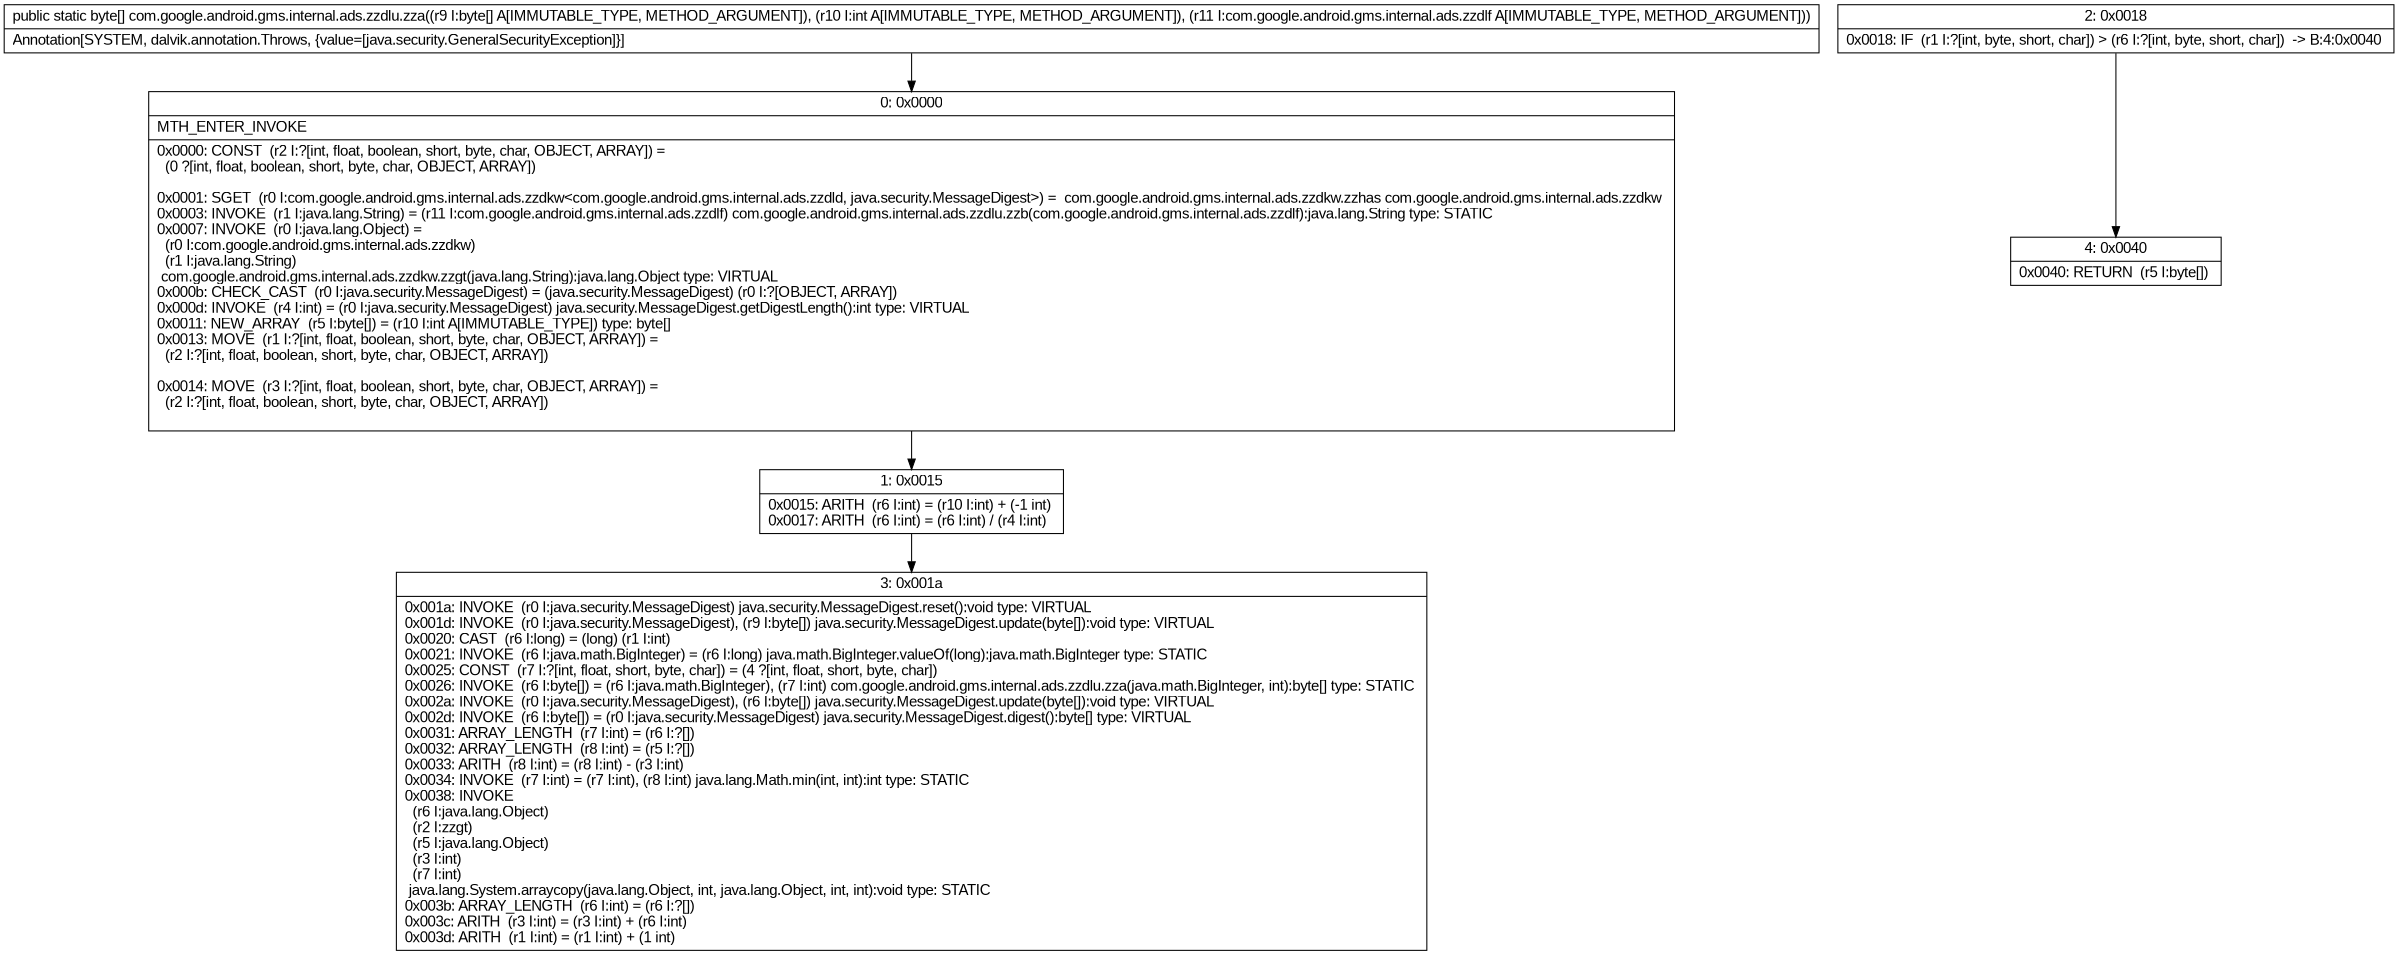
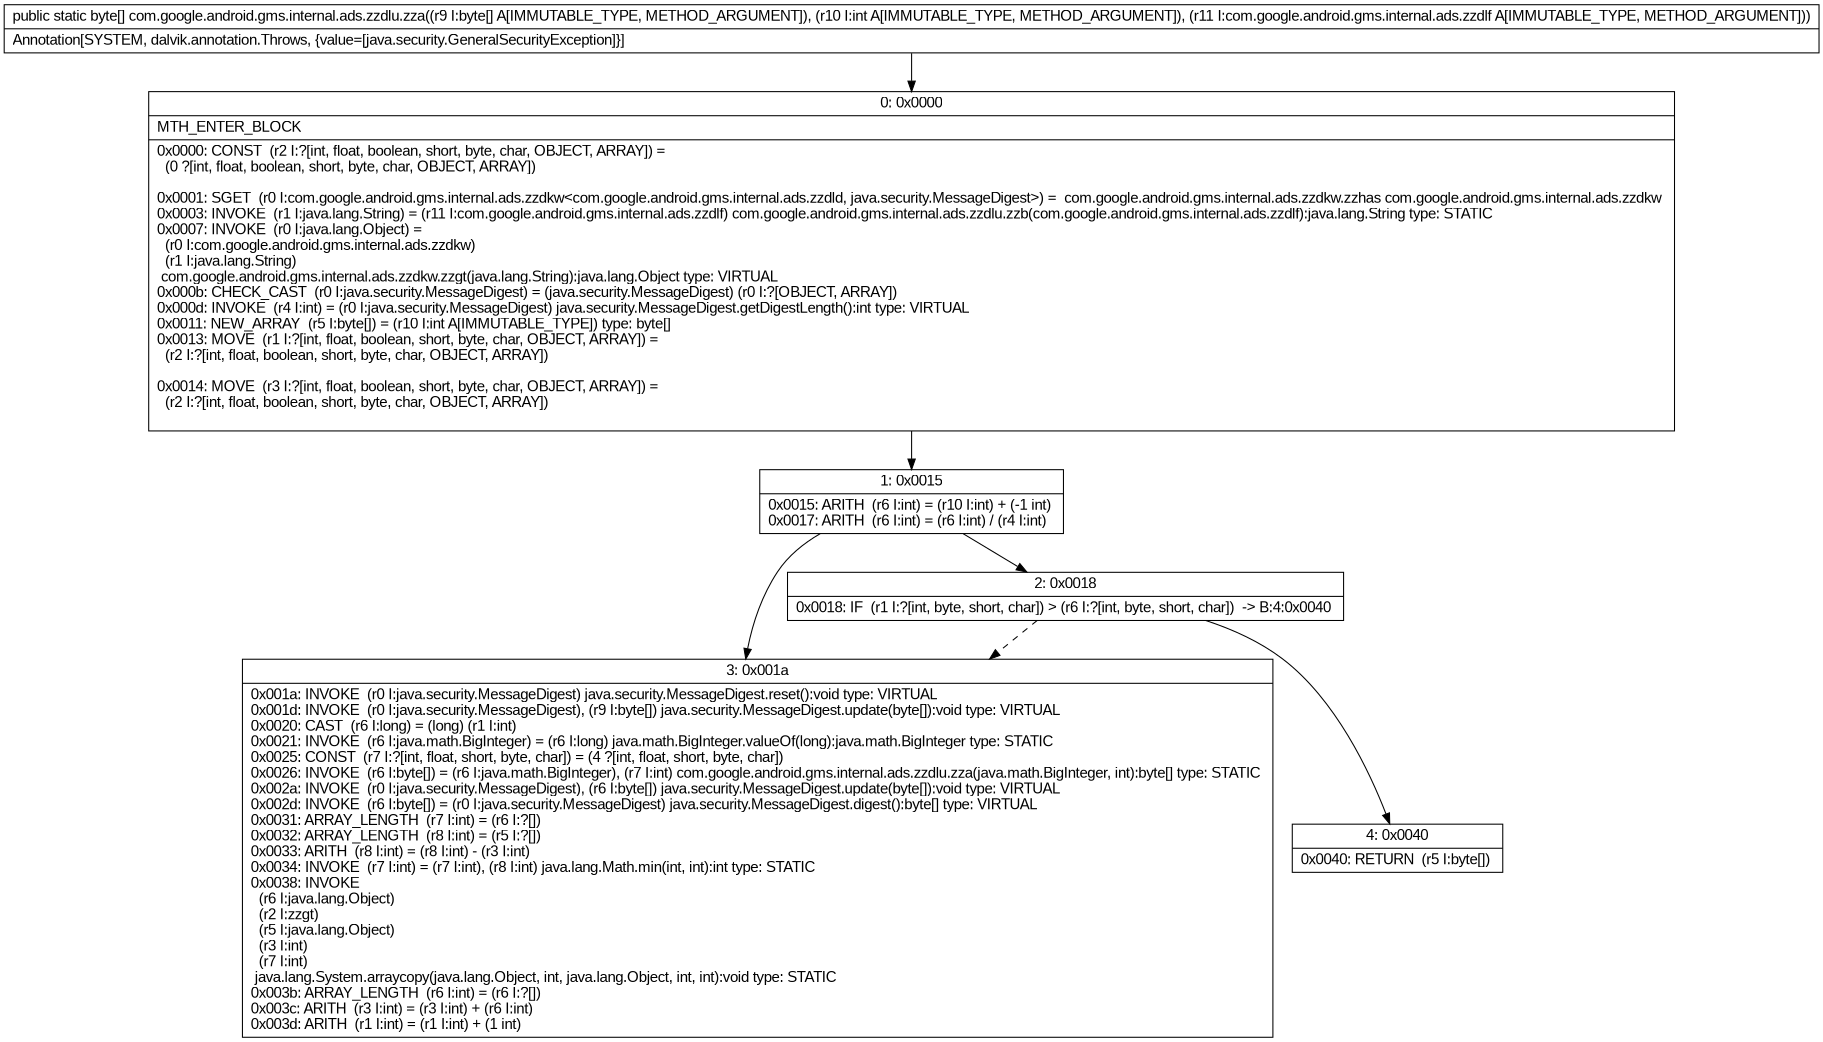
node "0: 0x0000": text "MTH_ENTER_INVOKE" -> "MTH_ENTER_BLOCK"
edge "1: 0x0015" -> "2: 0x0018": added
edge "2: 0x0018" -> "3: 0x001a": added
